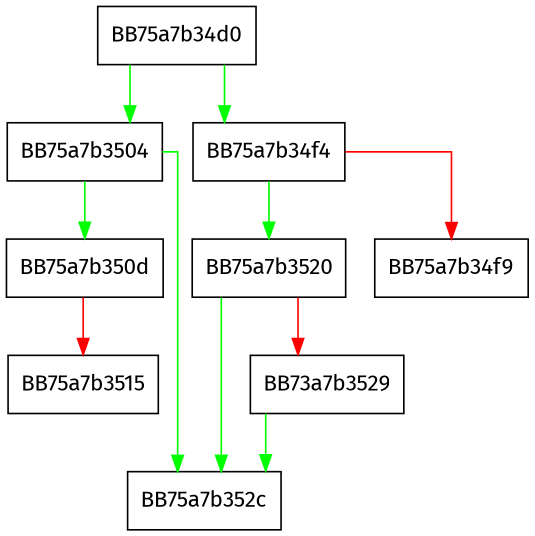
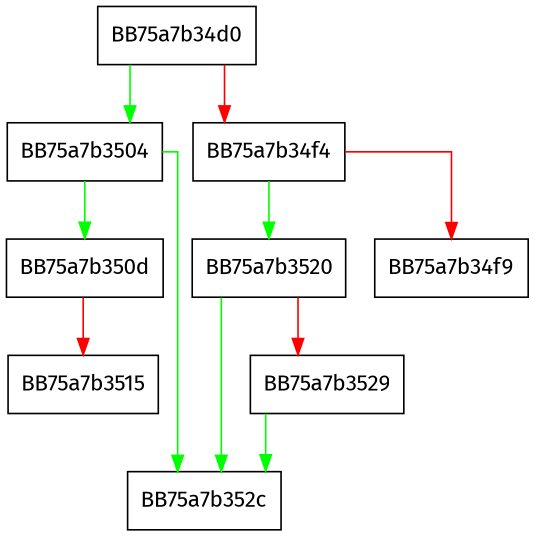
edge "BB75a7b34d0" -> "BB75a7b34f4": color green -> red
node "BB73a7b3529": label "BB73a7b3529" -> "BB75a7b3529"
